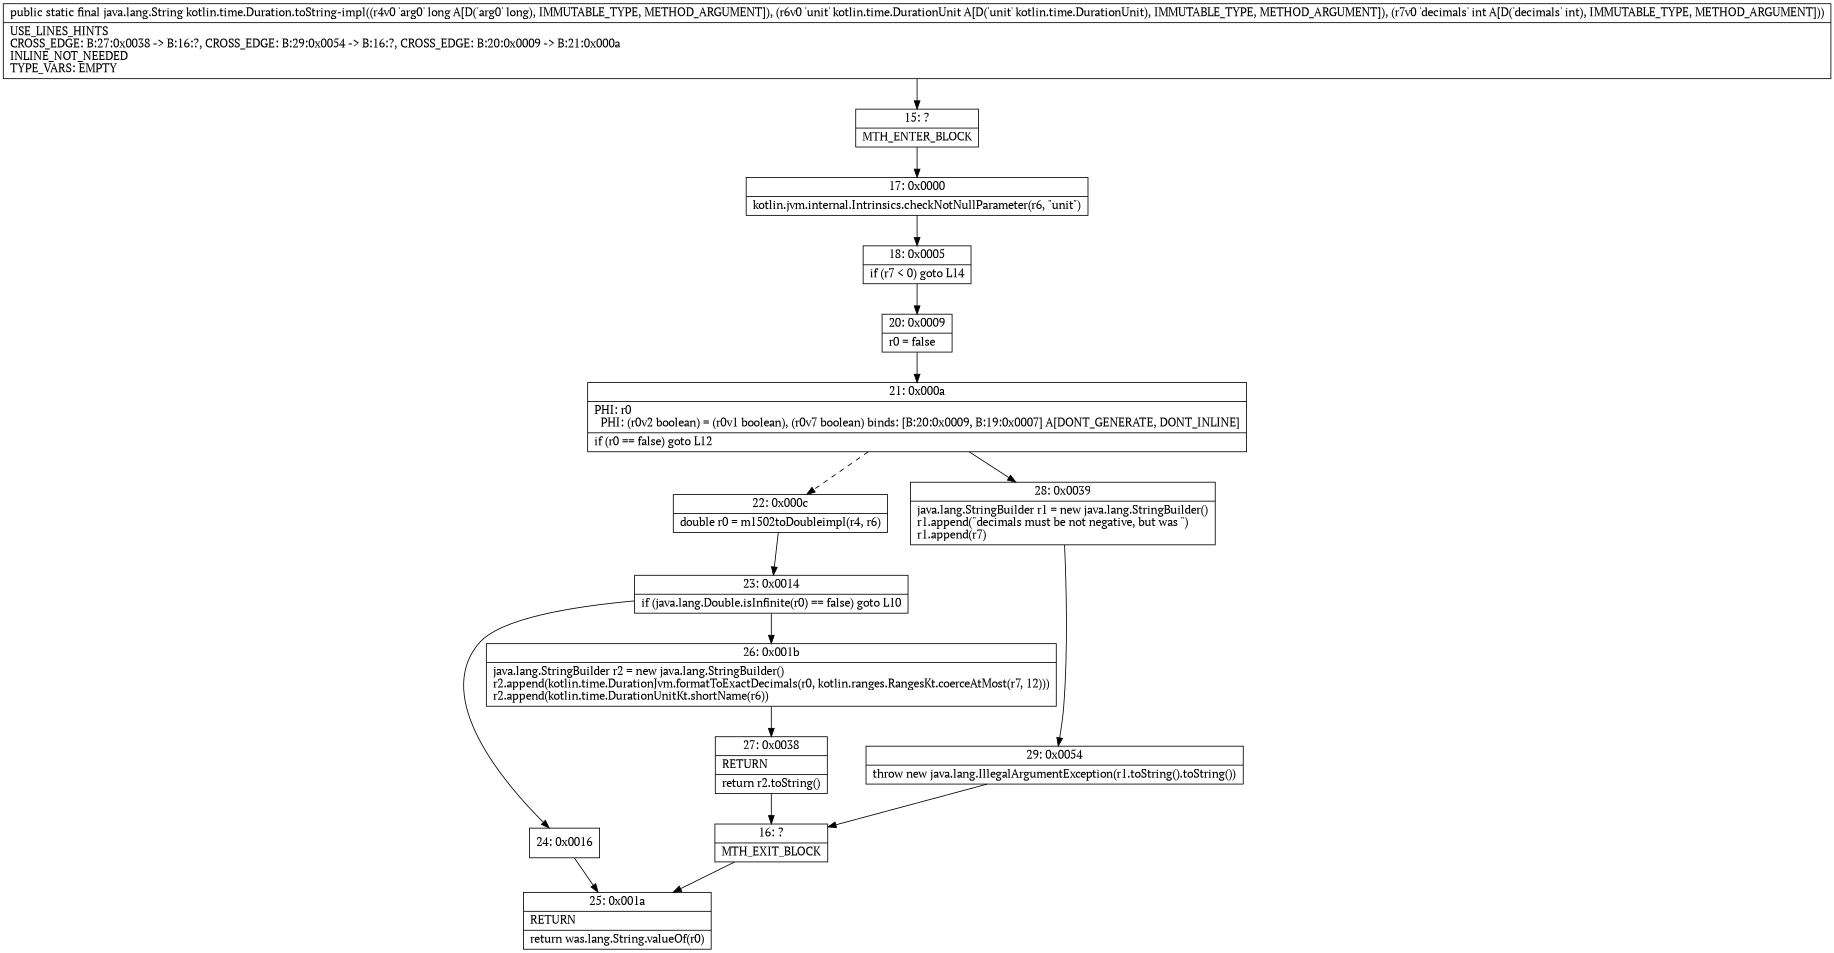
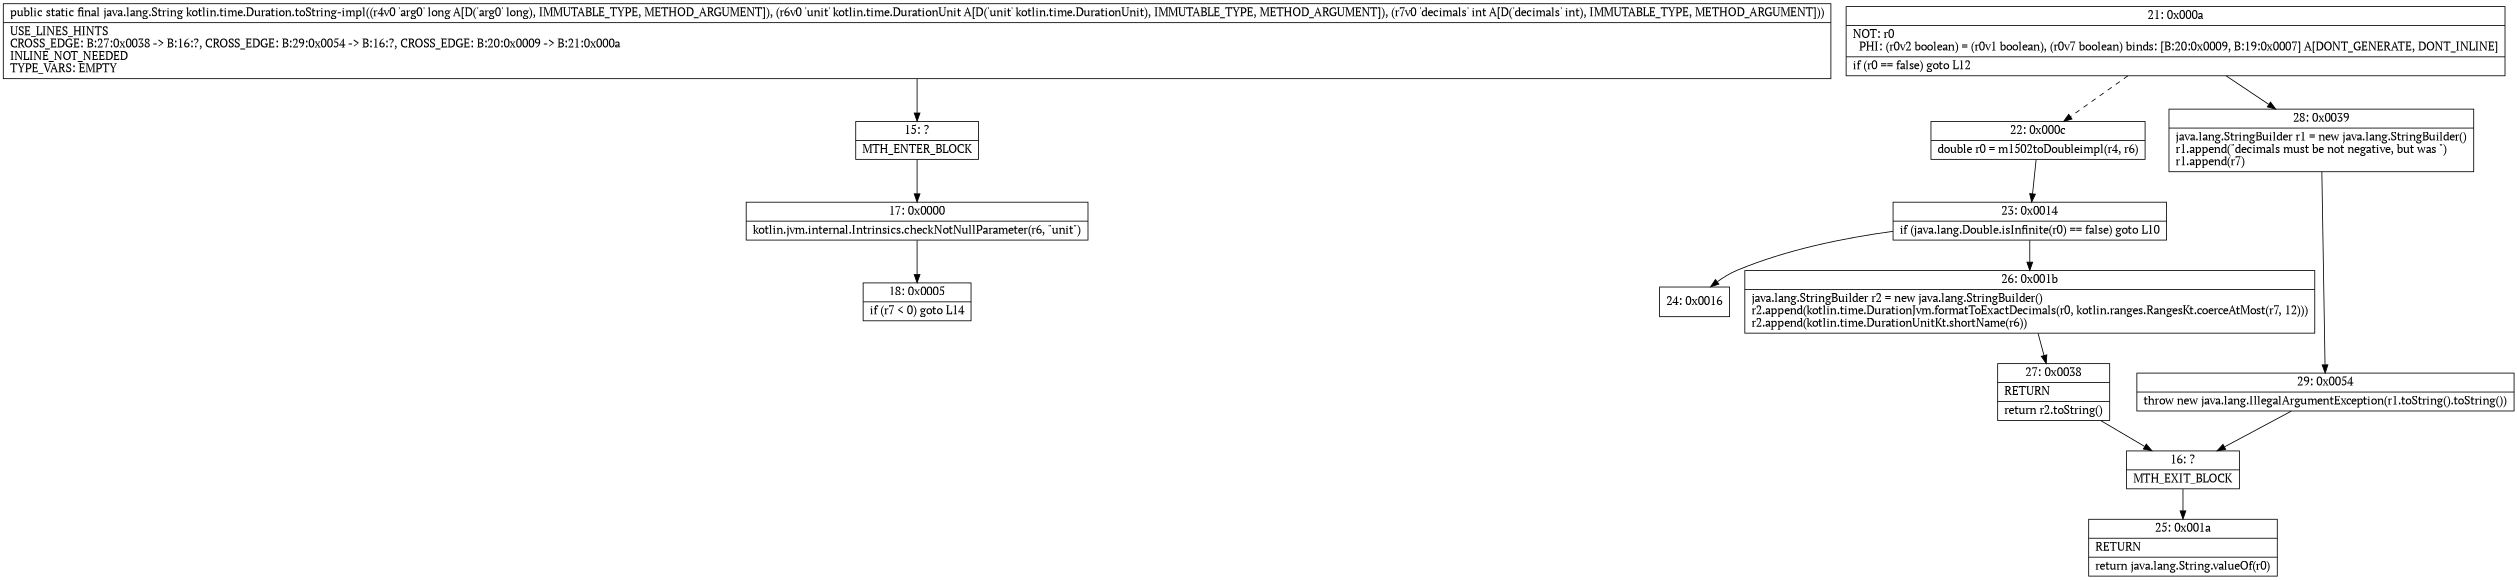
node "20: 0x0009": removed
node "21: 0x000a": text "PHI: r0" -> "NOT: r0"
edge "24: 0x0016" -> "25: 0x001a": removed
node "25: 0x001a": text "return was.lang.String.valueOf(r0)" -> "return java.lang.String.valueOf(r0)"
